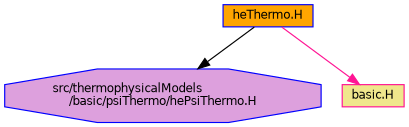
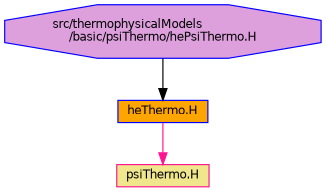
edge "heThermo.H" -> "src/thermophysicalModels /basic/psiThermo/hePsiThermo.H": reversed
node "basic.H": label "basic.H" -> "psiThermo.H"
